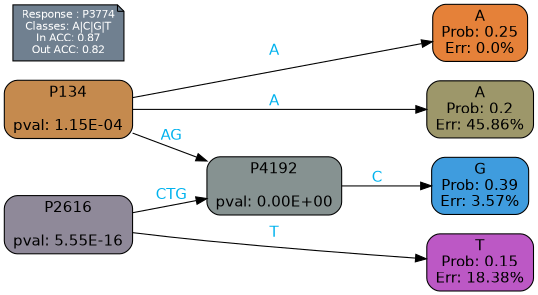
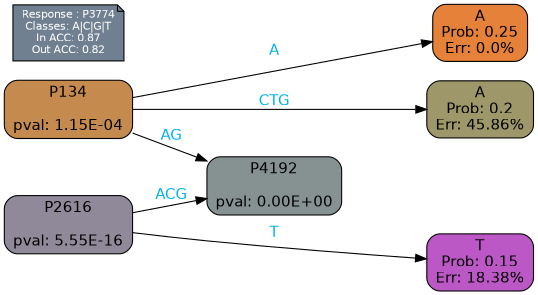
edge "P134 pval: 1.15E-04" -> "A Prob: 0.2 Err: 45.86%": label "A" -> "CTG"
node "G Prob: 0.39 Err: 3.57%": removed
edge "P2616 pval: 5.55E-16" -> "P4192 pval: 0.00E+00": label "CTG" -> "ACG"
